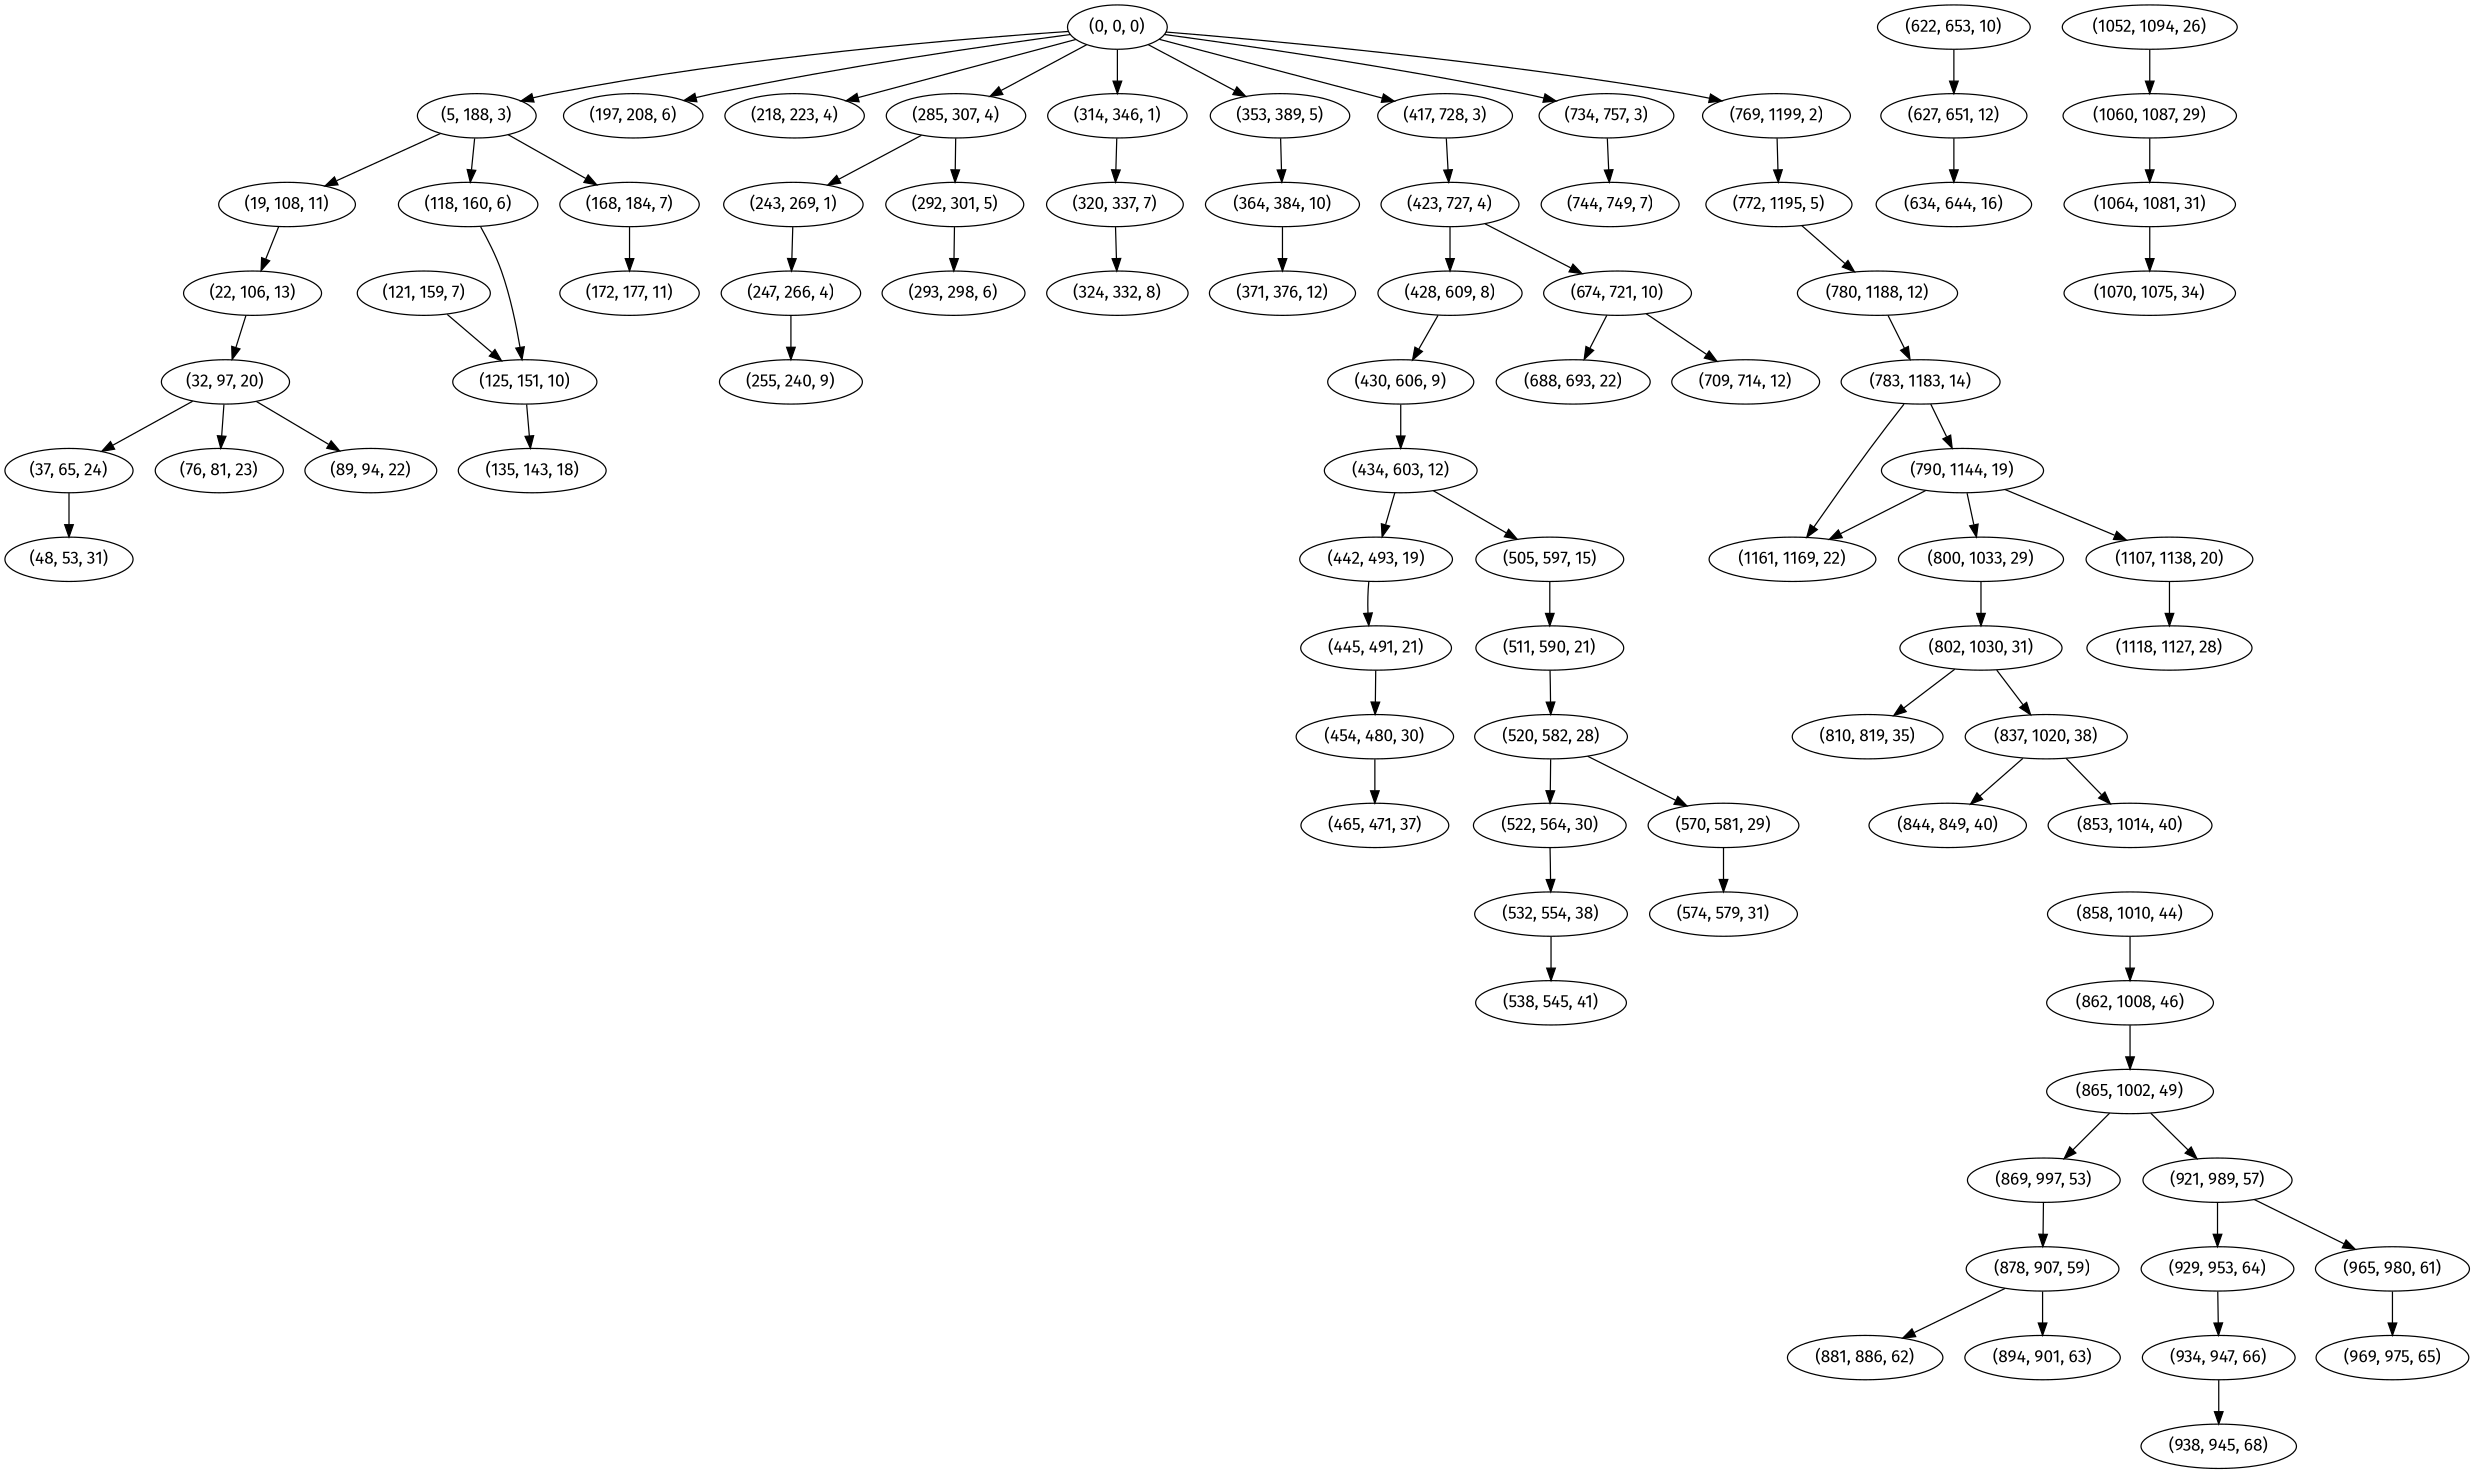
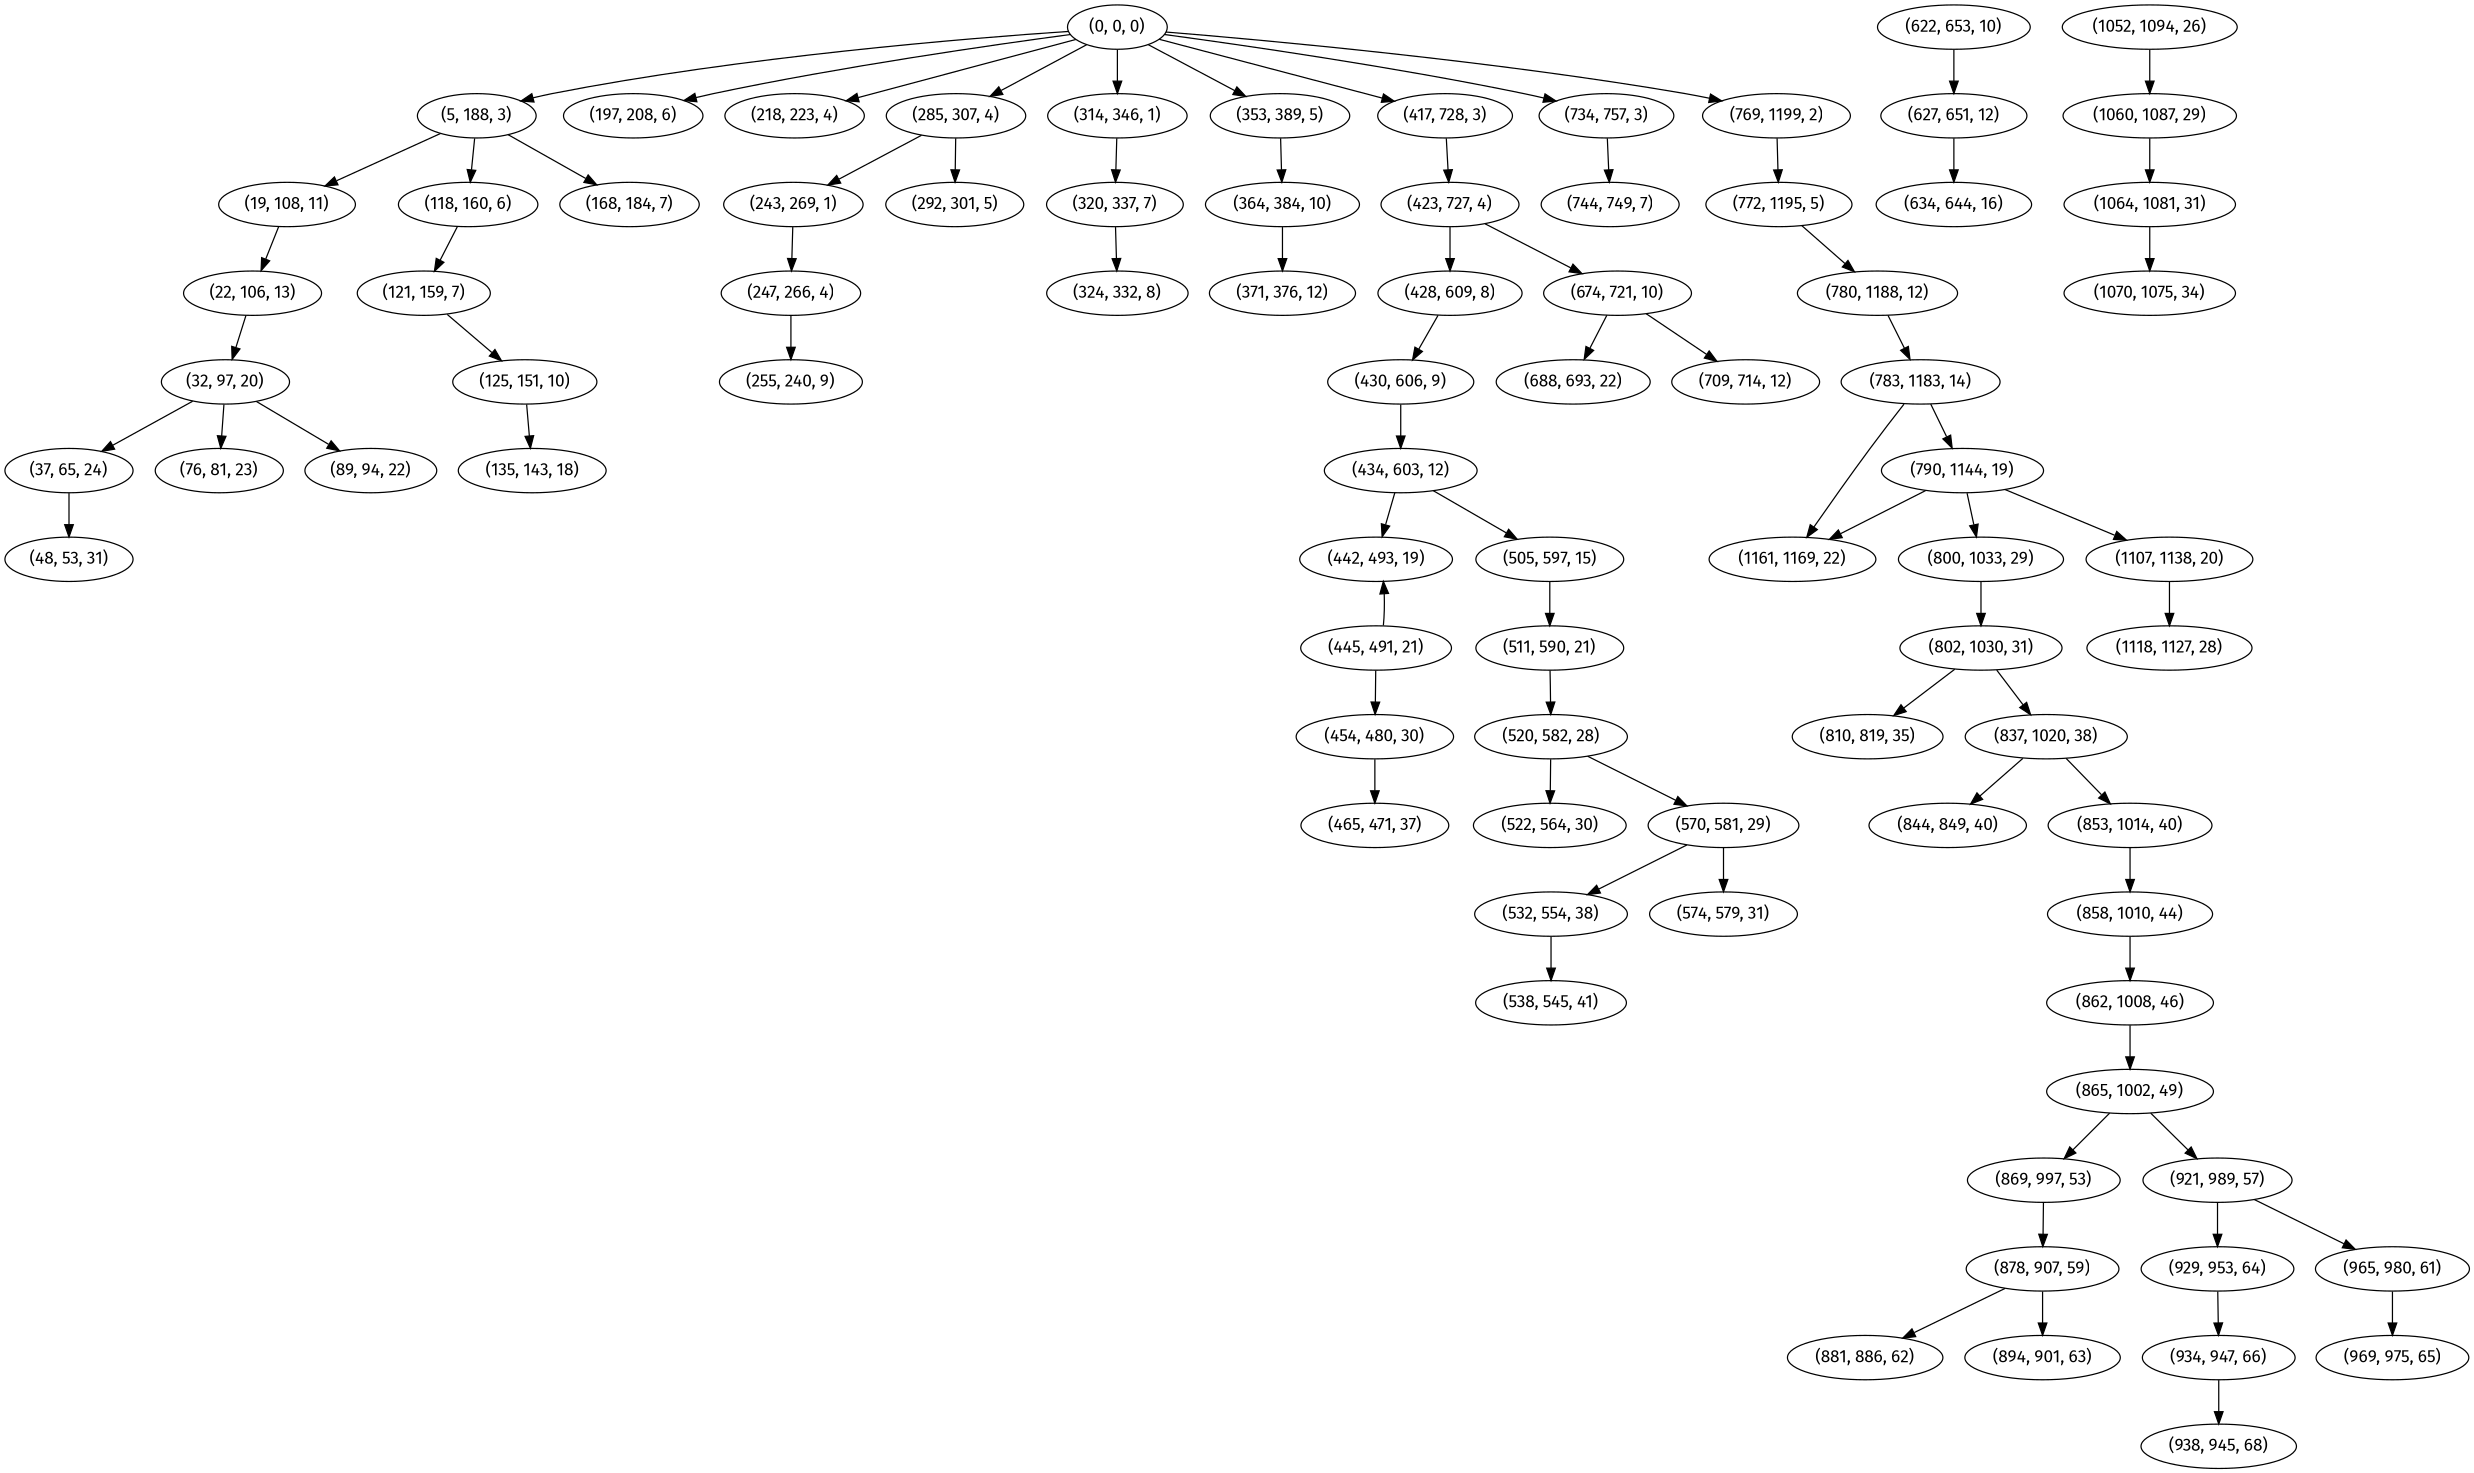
edge "(118, 160, 6)" -> "(125, 151, 10)": now "(118, 160, 6)" -> "(121, 159, 7)"
node "(172, 177, 11)": removed
node "(293, 298, 6)": removed
edge "(442, 493, 19)" -> "(445, 491, 21)": reversed
edge "(522, 564, 30)" -> "(532, 554, 38)": now "(570, 581, 29)" -> "(532, 554, 38)"
edge "(853, 1014, 40)" -> "(858, 1010, 44)": added
